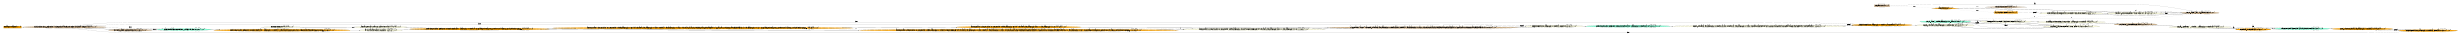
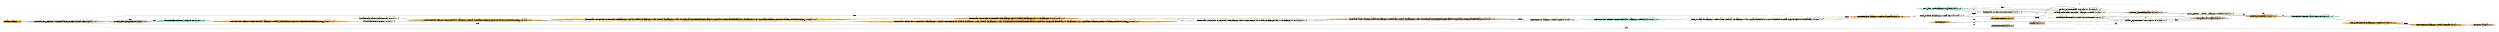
edge "String path@@@2@@@['0', '0', '1']" -> "waitForAllNodesToSync['0', '0', '1']": reversed
node "MiniSolrCloudCluster cluster@@@2@@@['0', '0', '1']": shape diamond -> box
node "{cluster.shutdown()}@@@53@@@['1', '1', '0']": added
node "RemoteExecutionException e@@@11@@@['1', '1', '0']": removed
